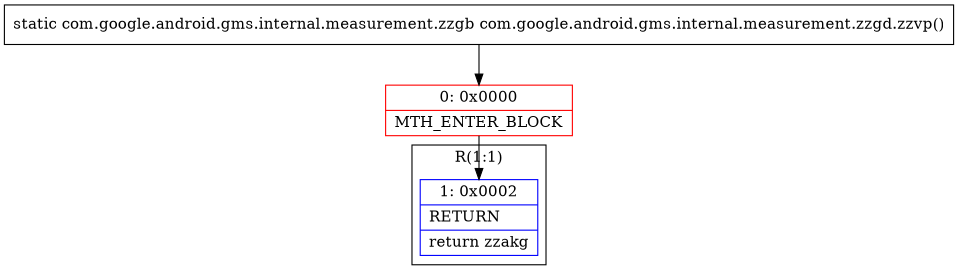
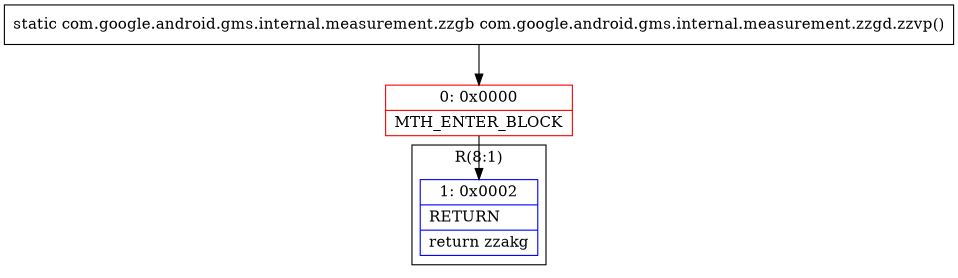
cluster "R(1:1)": label "R(1:1)" -> "R(8:1)"
